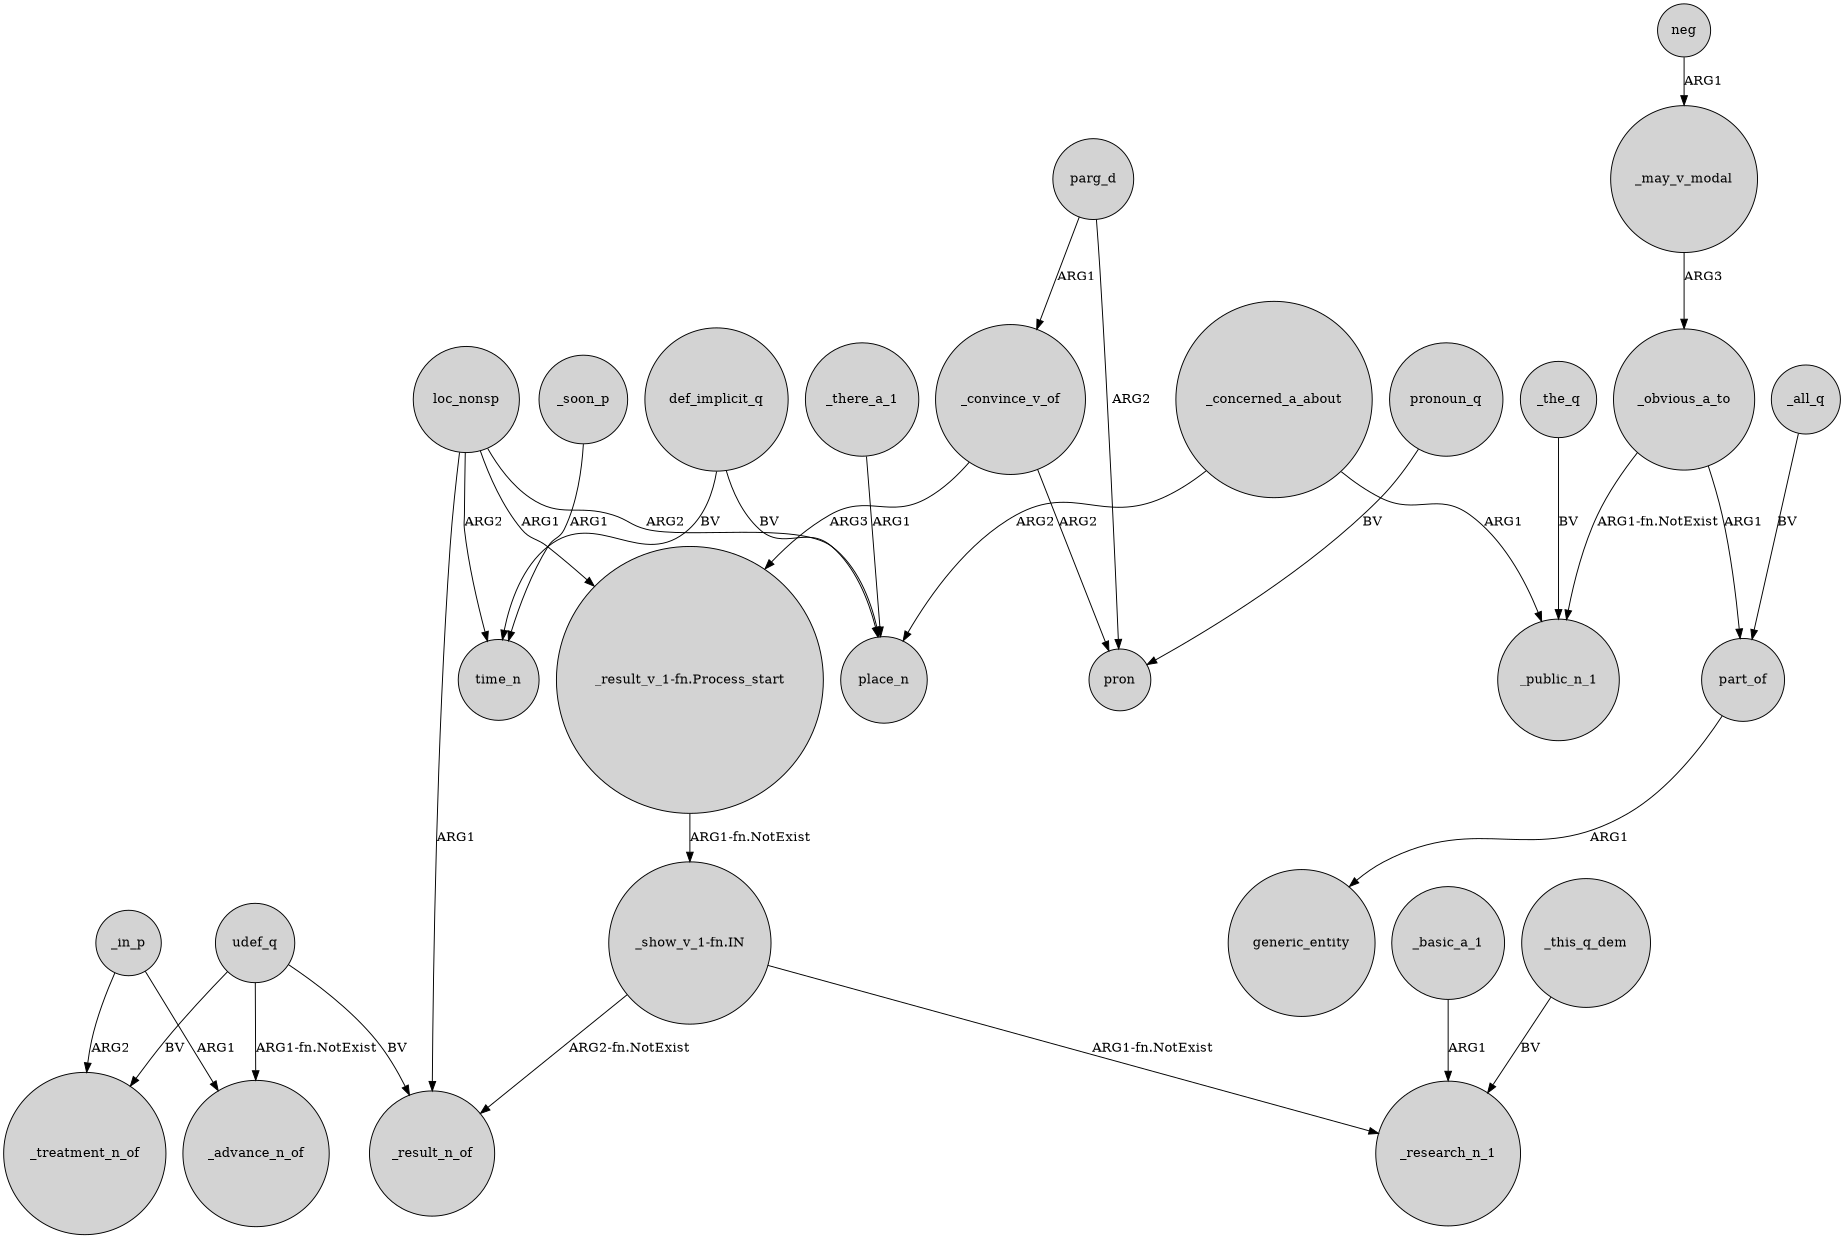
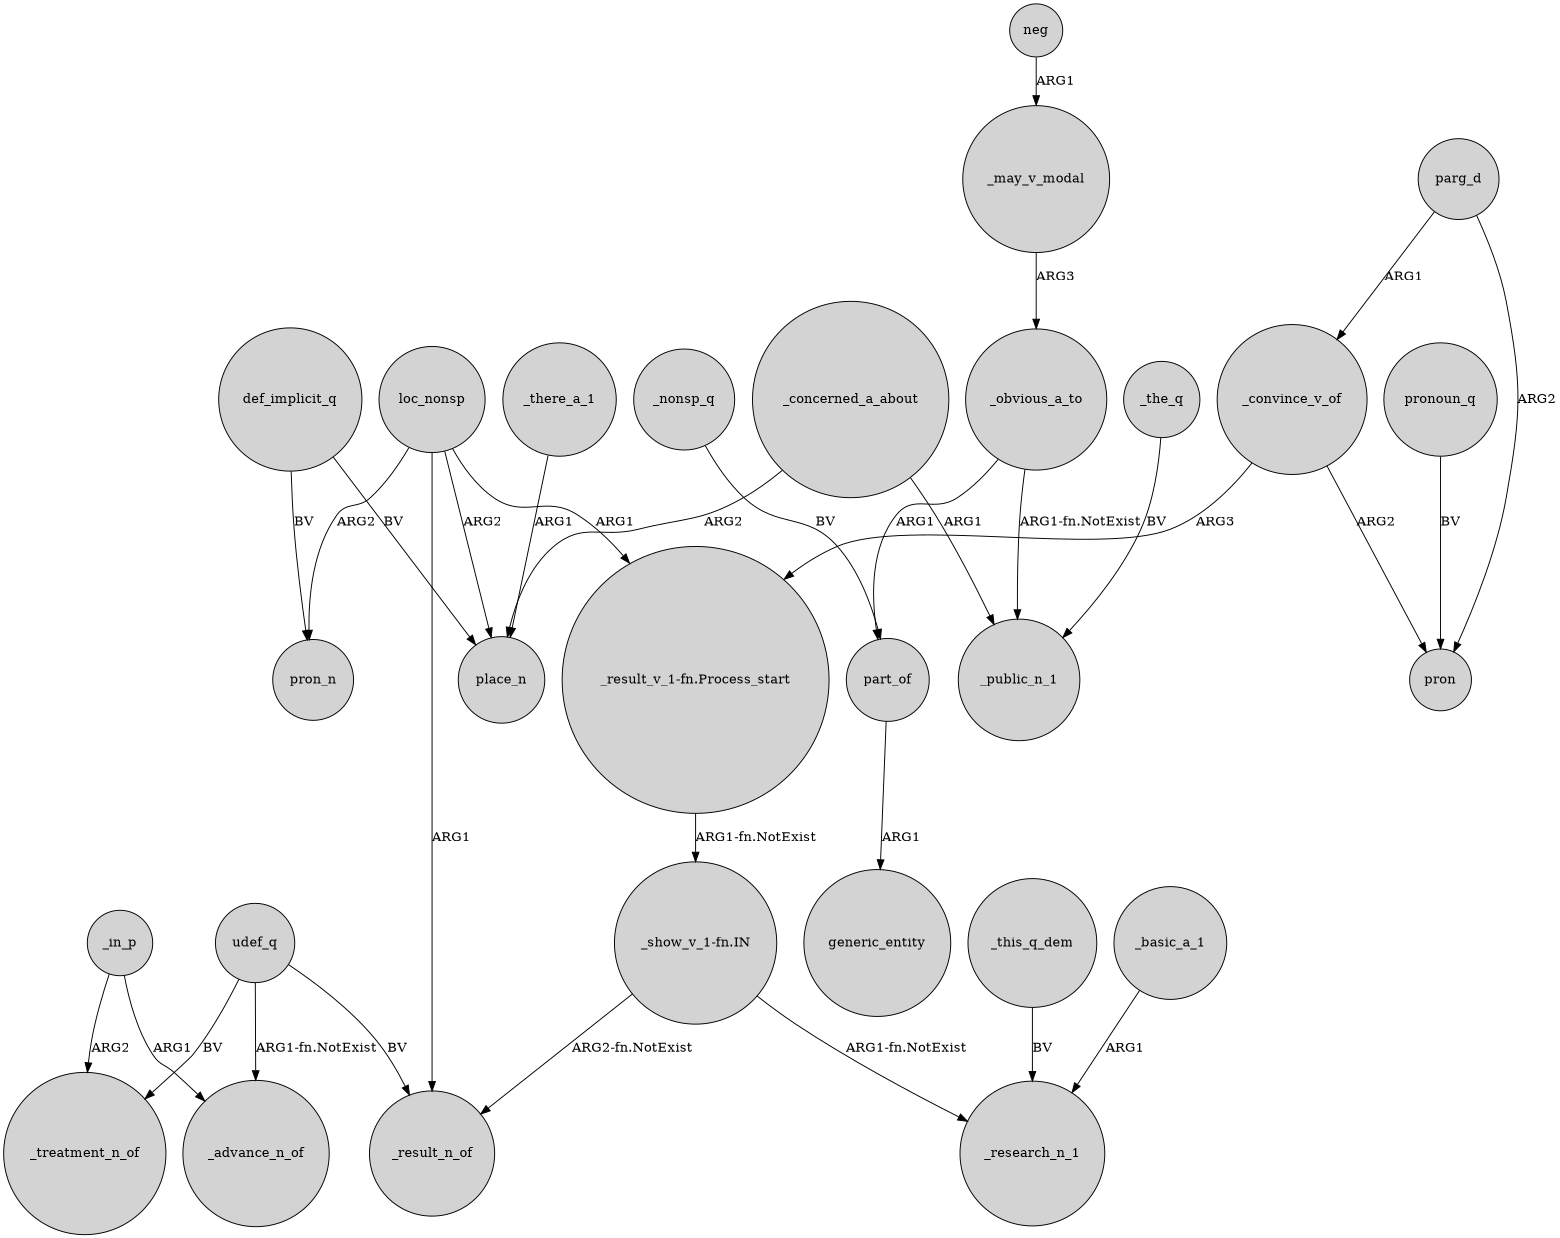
node "_soon_p": removed
node "_all_q": label "_all_q" -> "_nonsp_q"
node "time_n": label "time_n" -> "pron_n"
